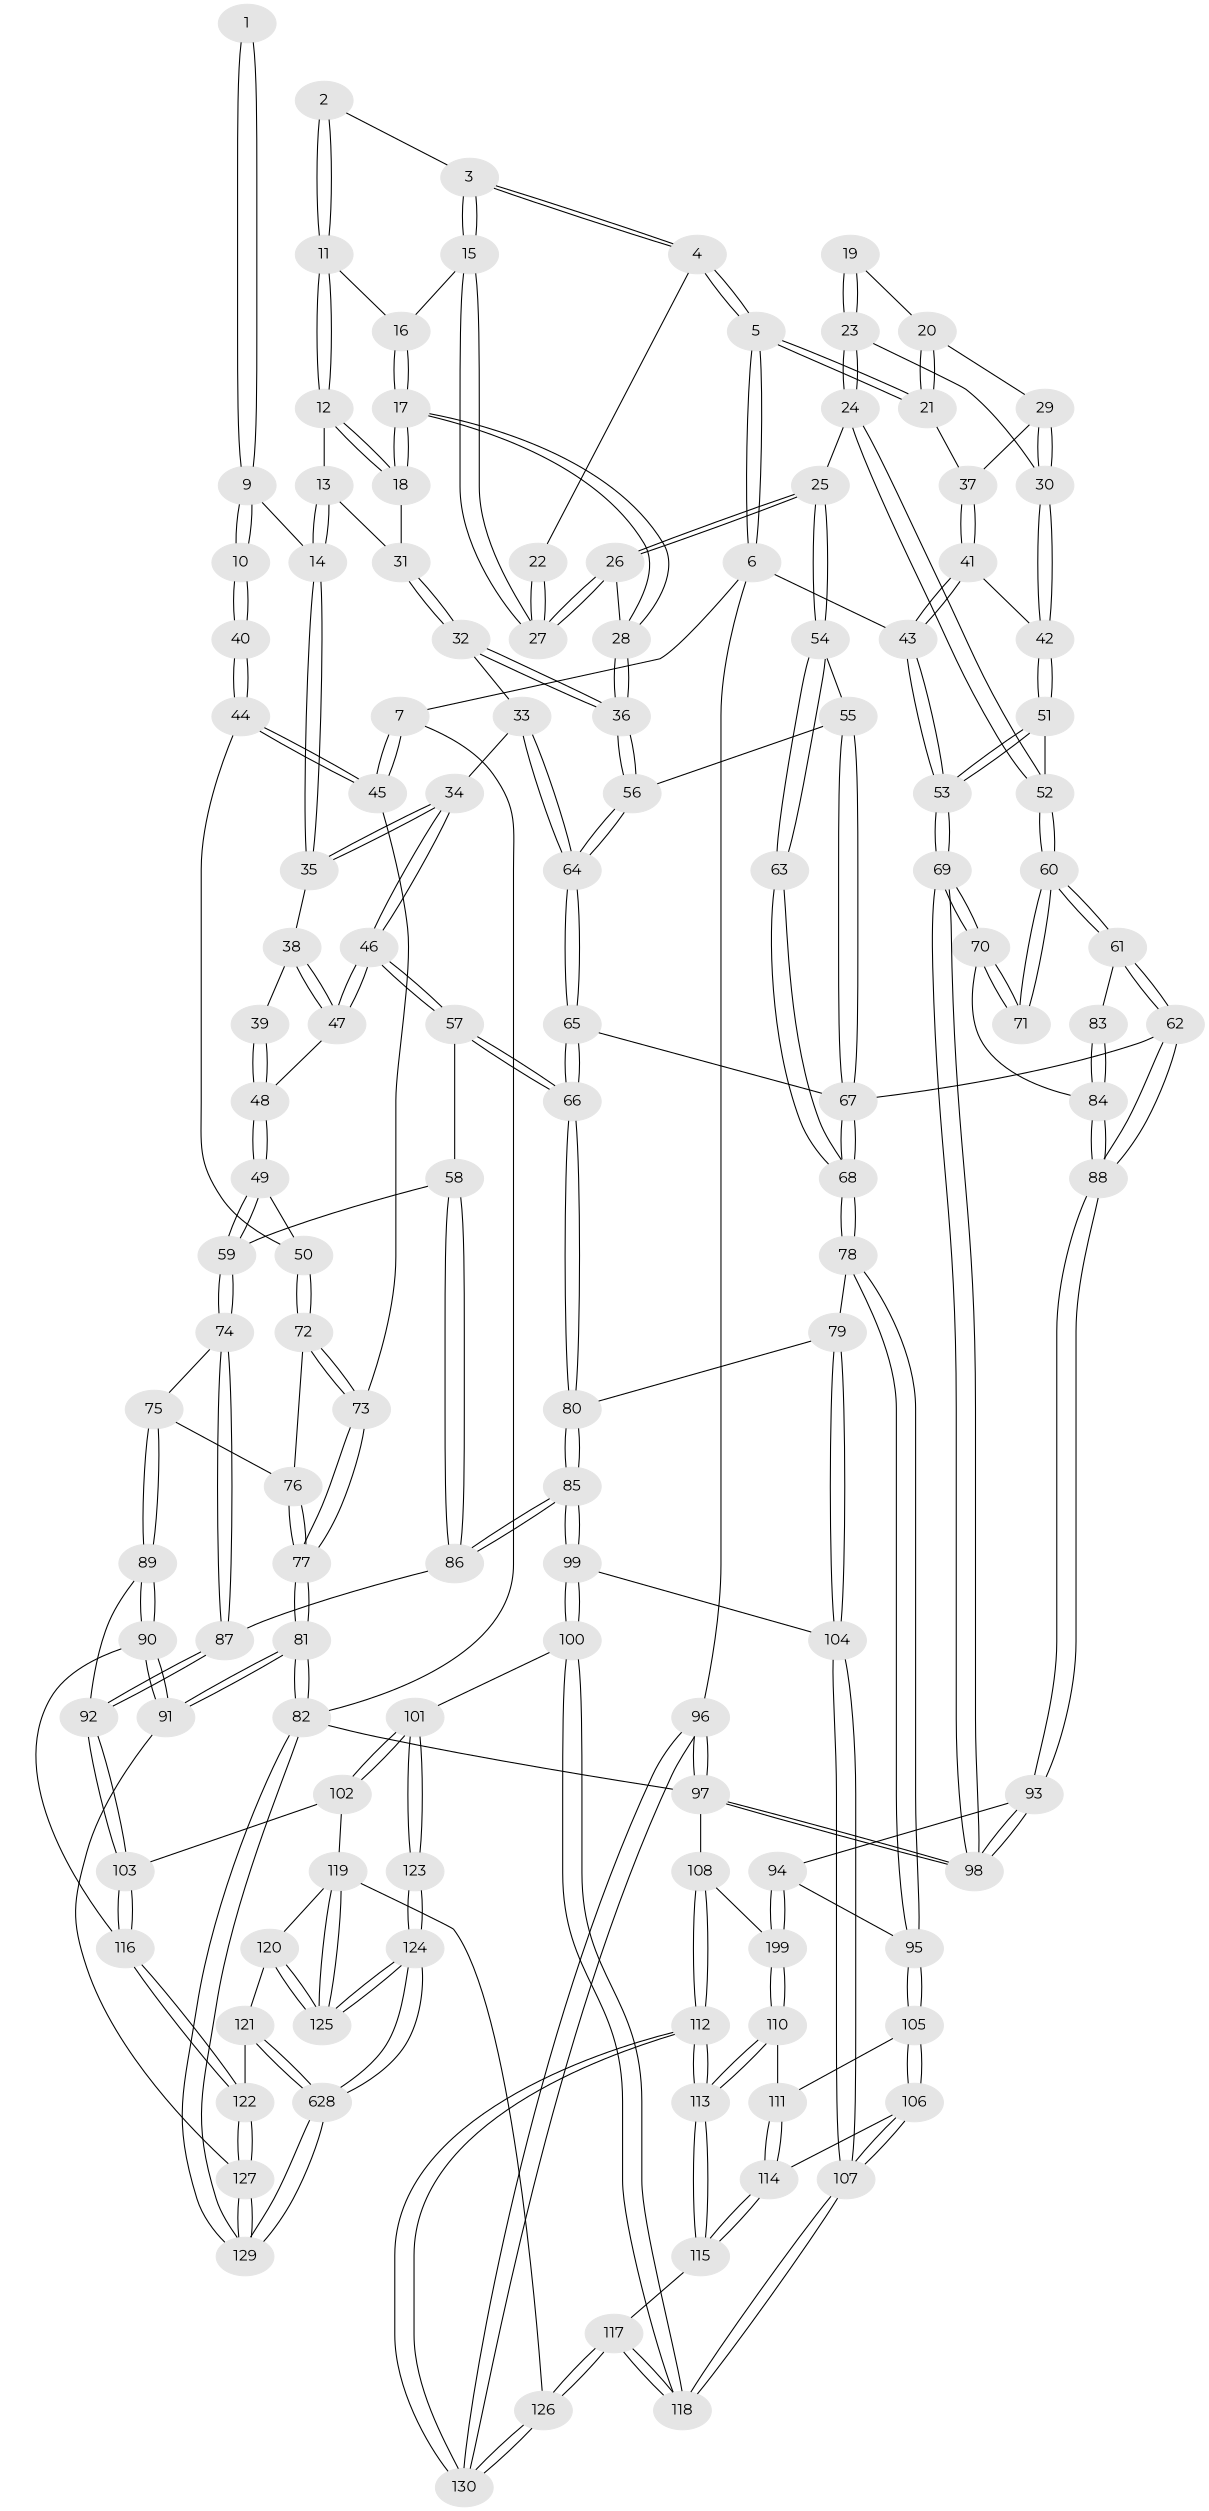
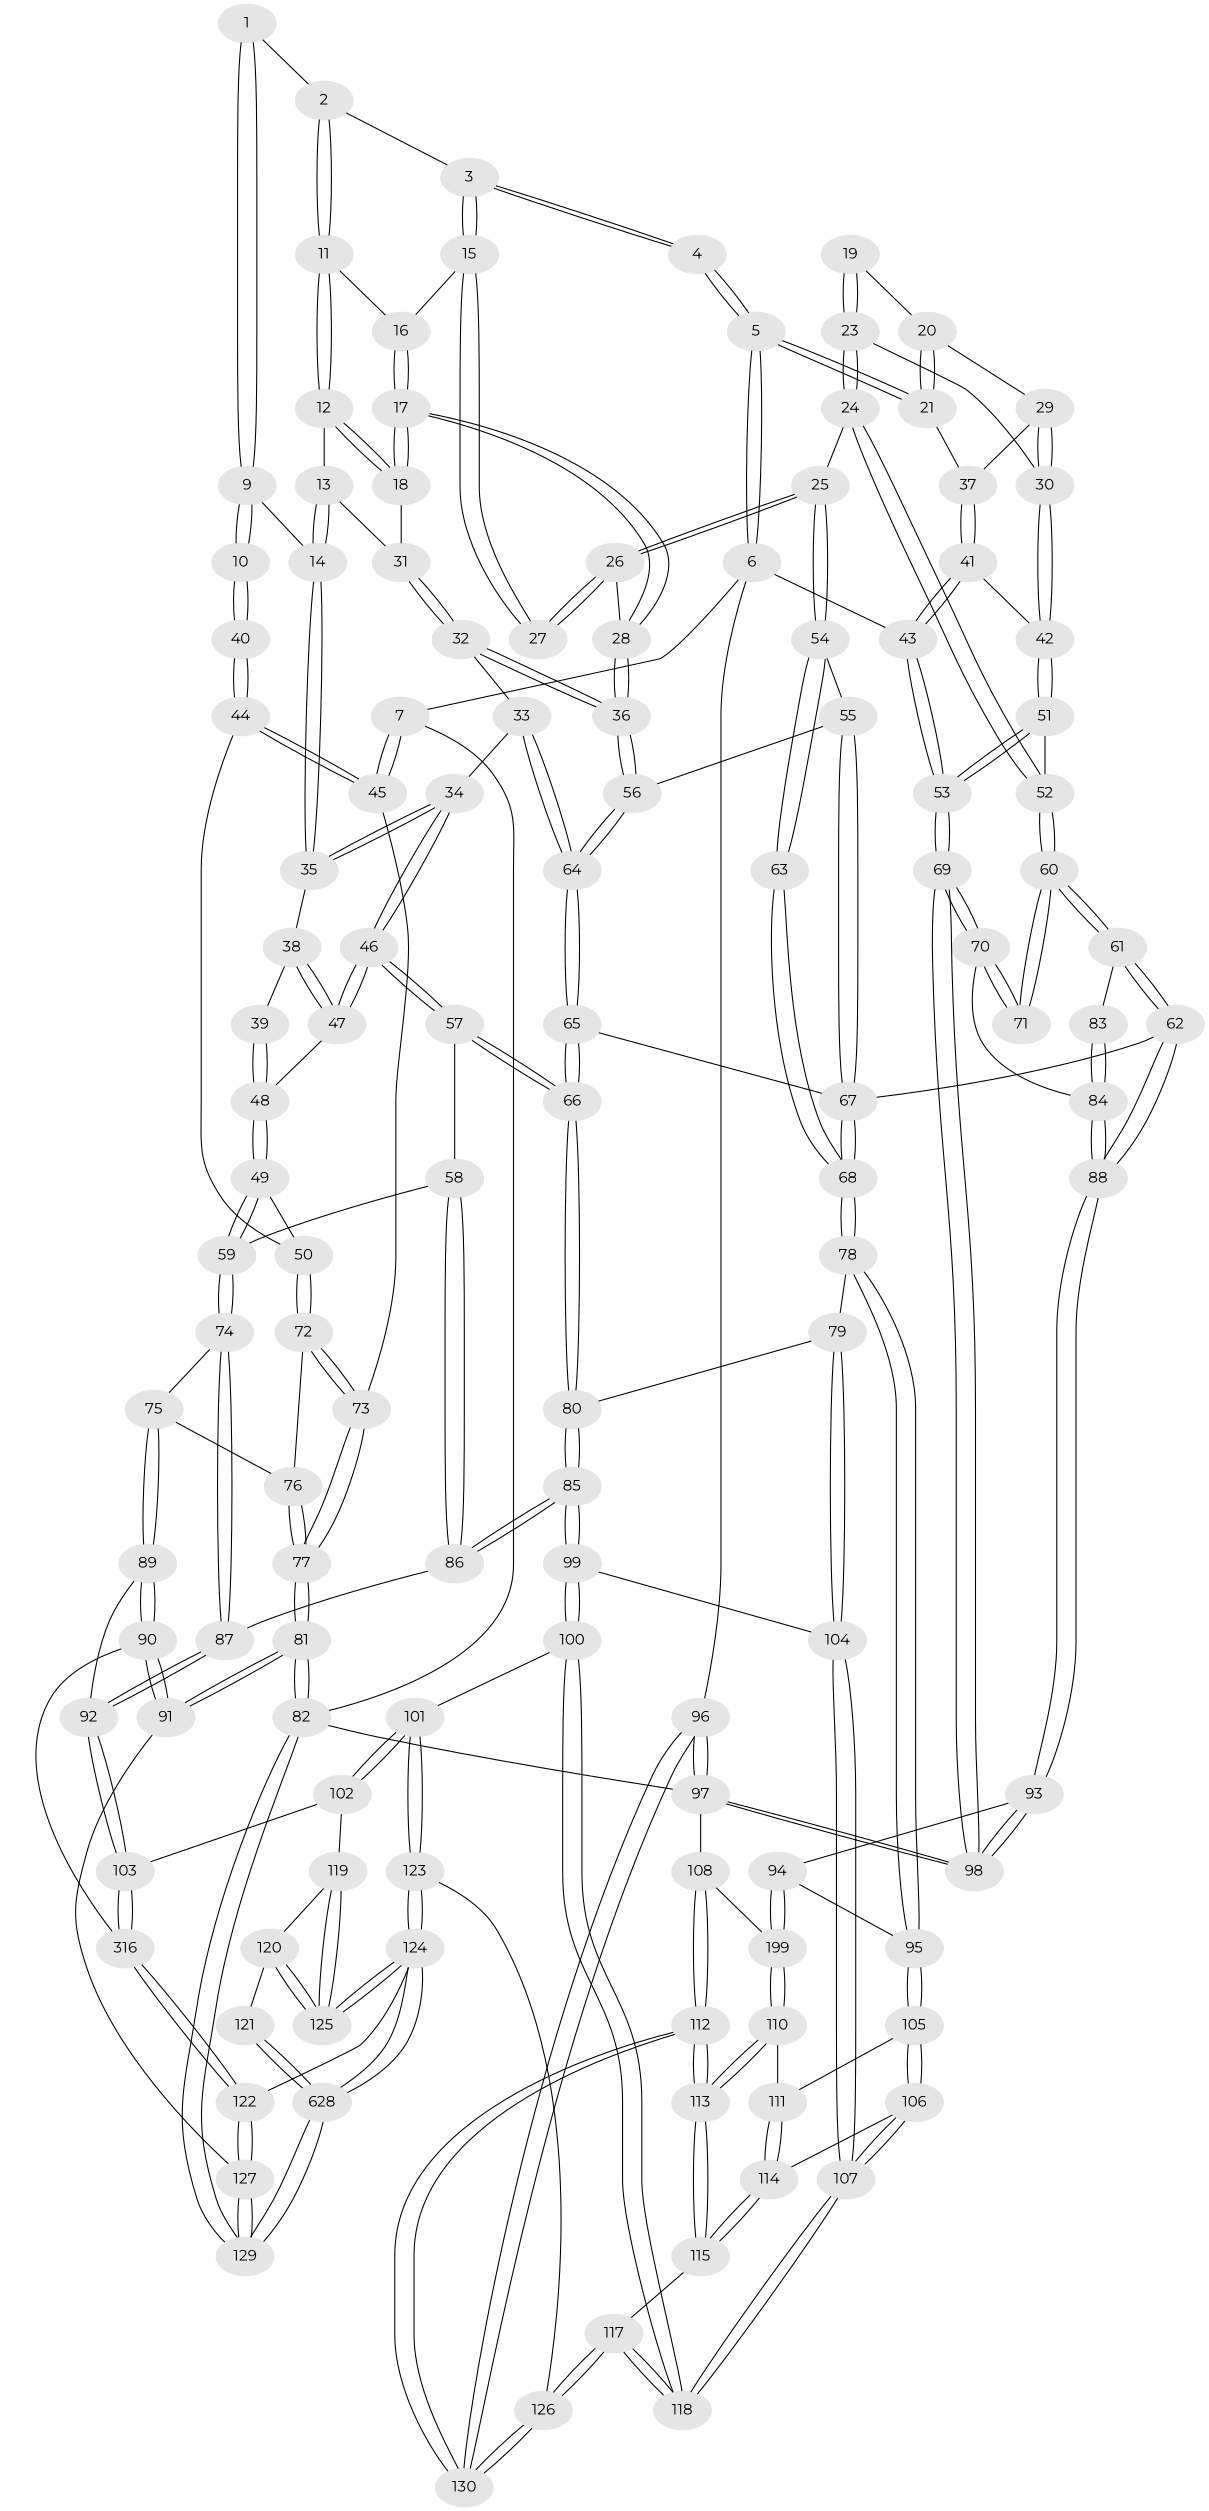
edge "1" -- "2": added
node "22": removed
node "116": label "116" -> "316"
edge "121" -- "122": now "124" -- "122"
edge "119" -- "126": now "123" -- "126"
